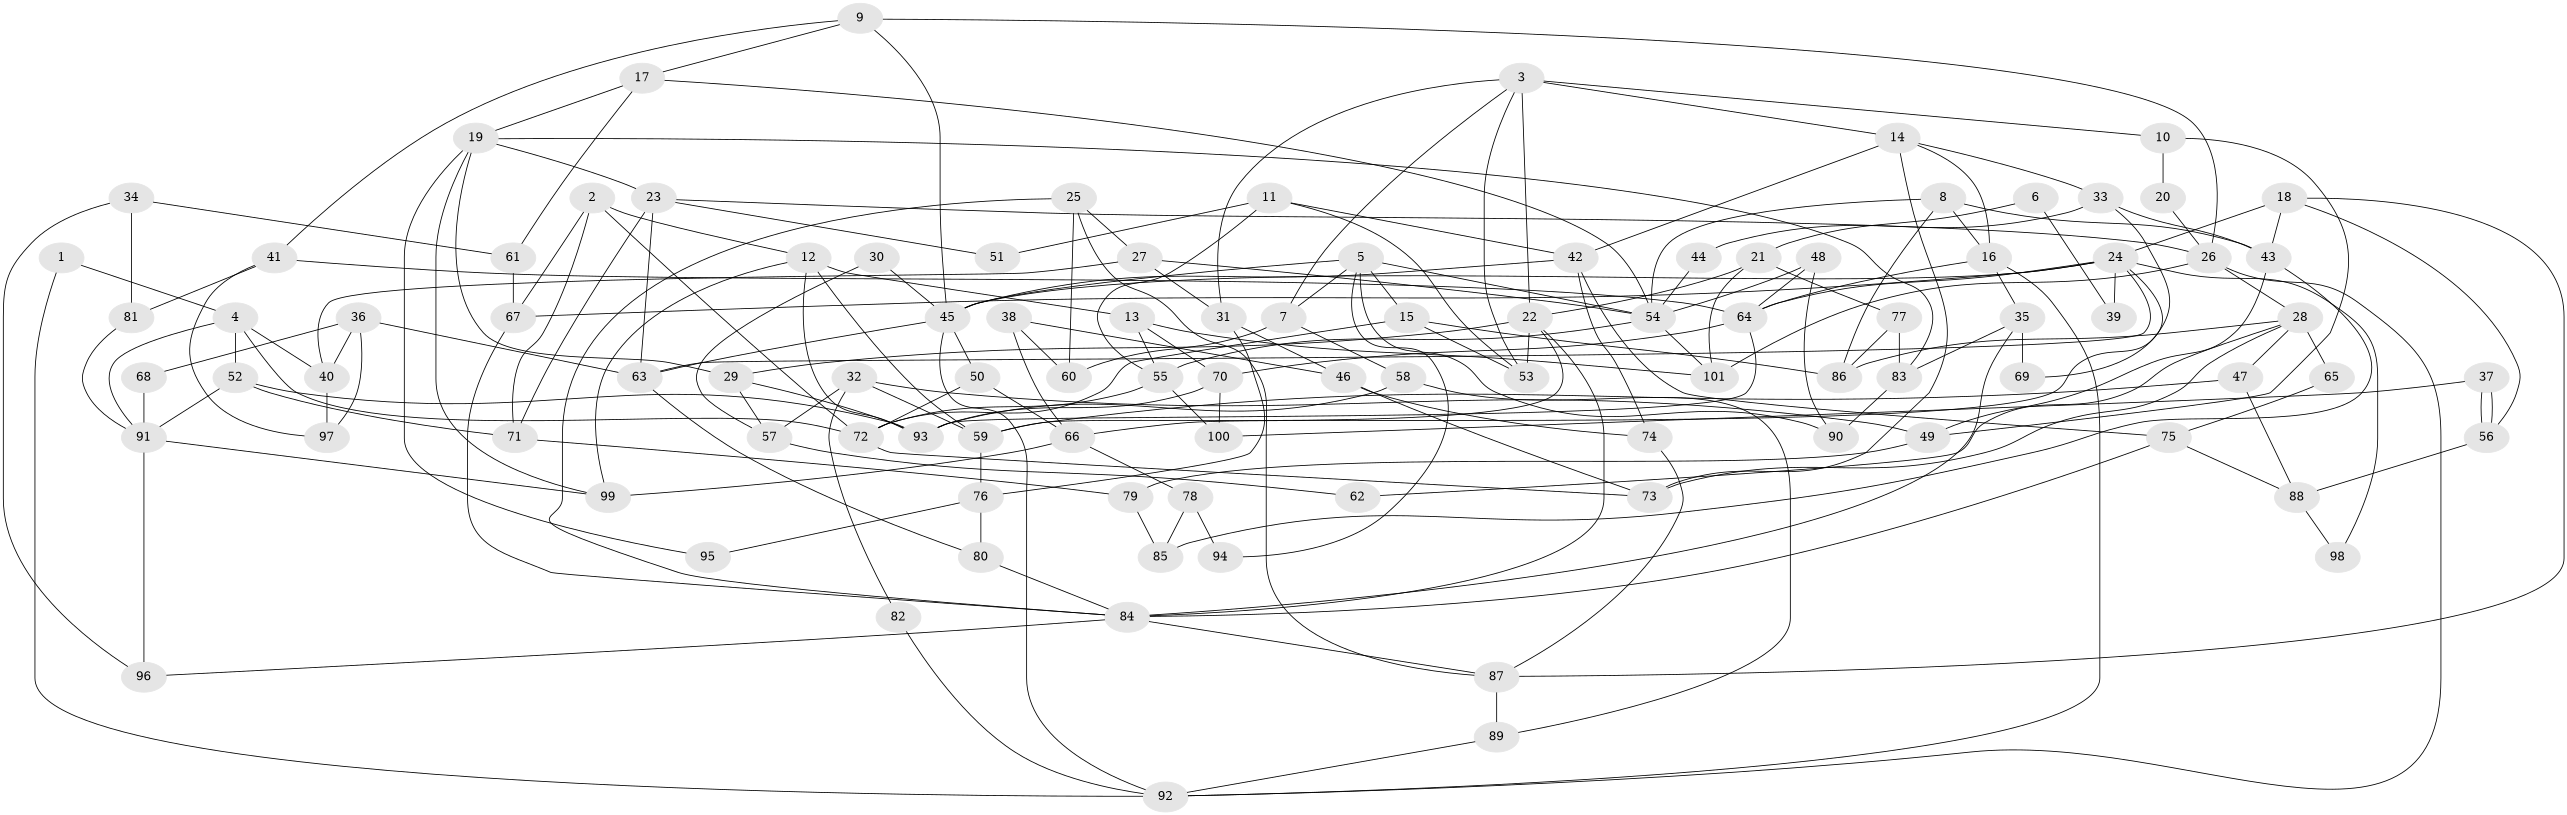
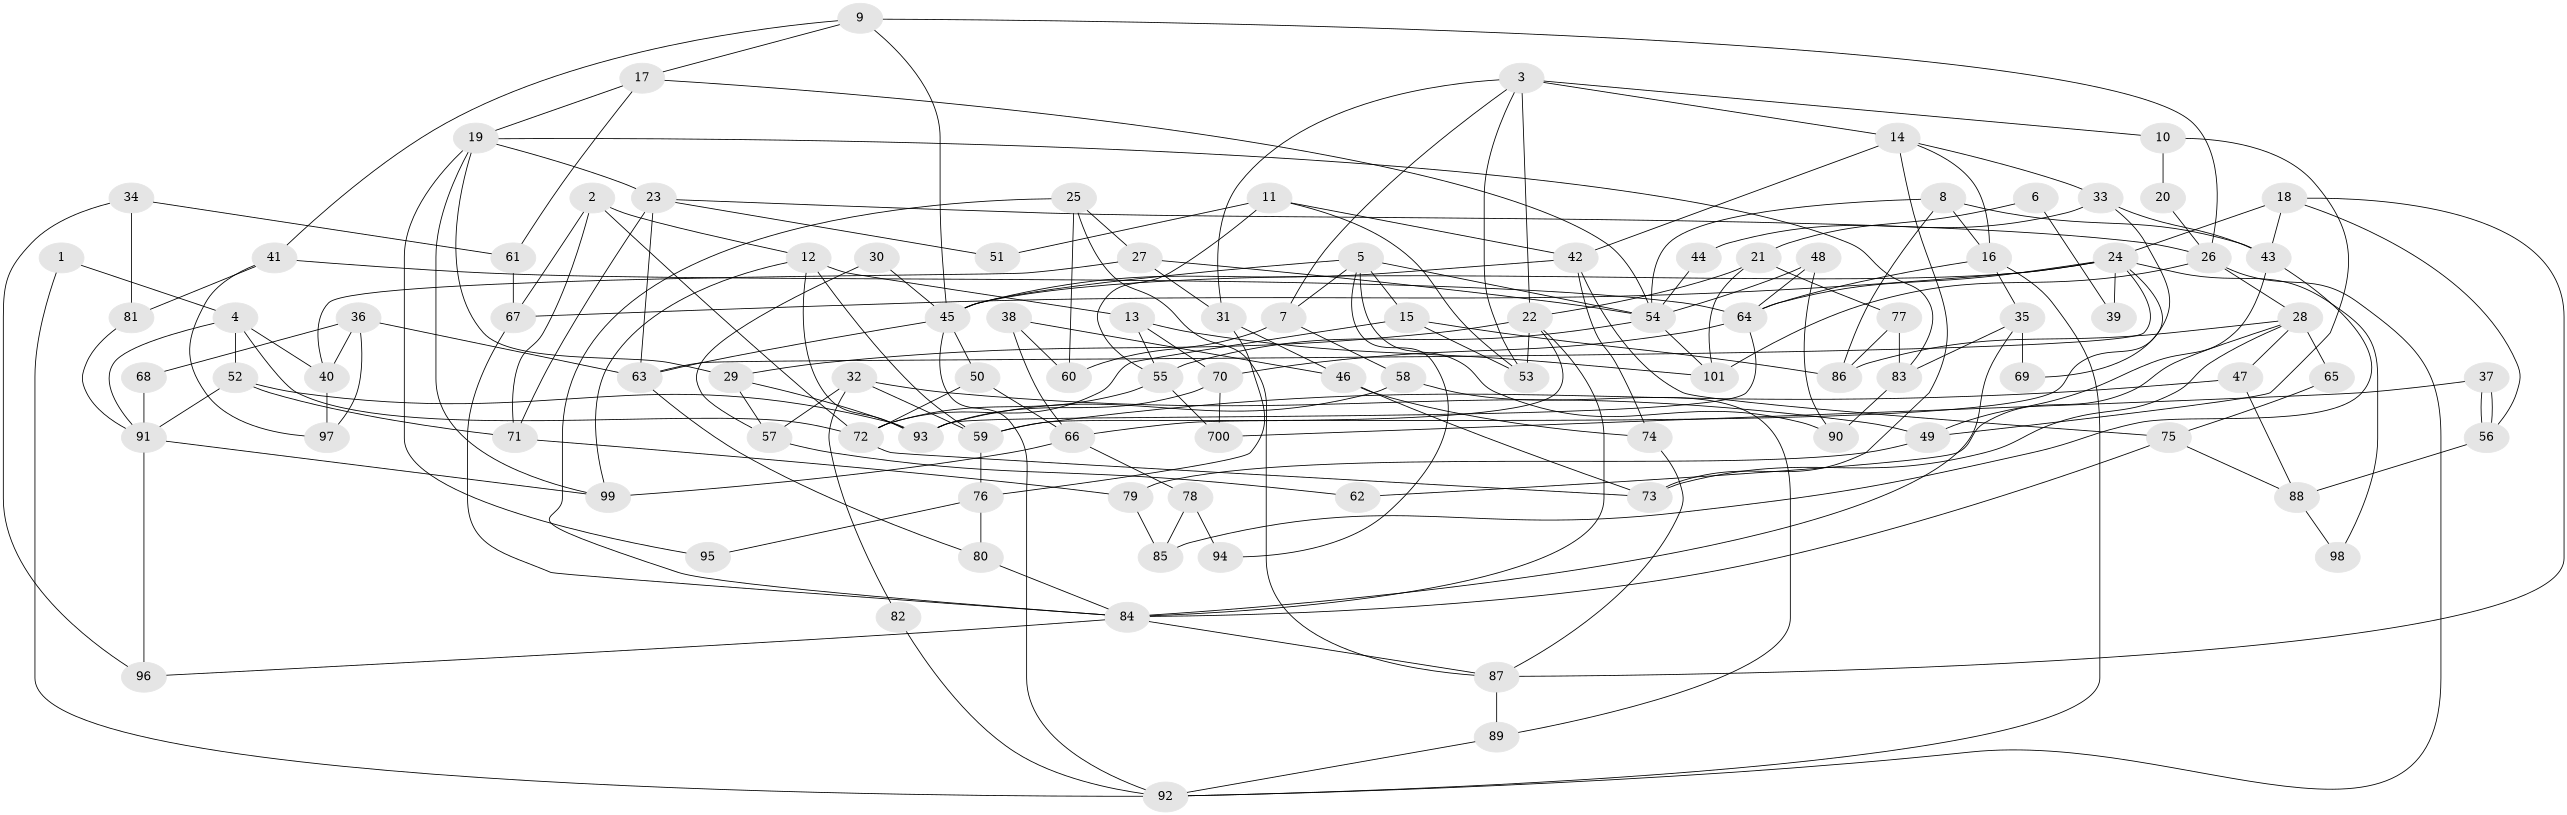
node "100": label "100" -> "700"
